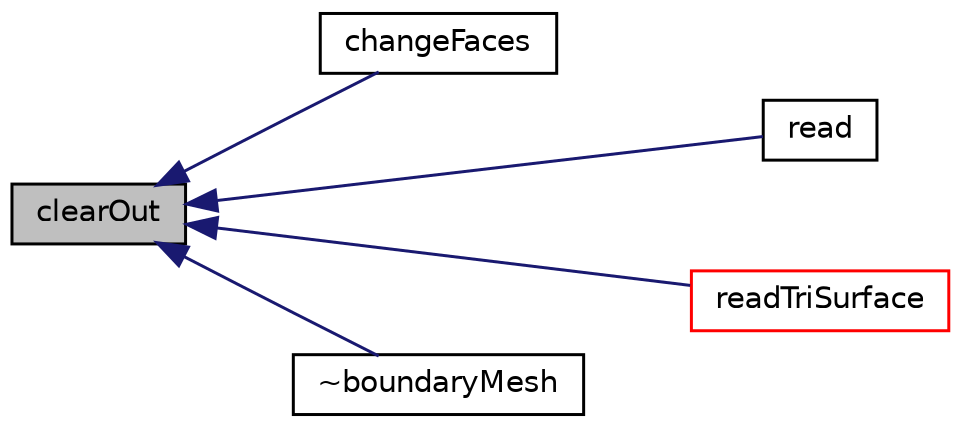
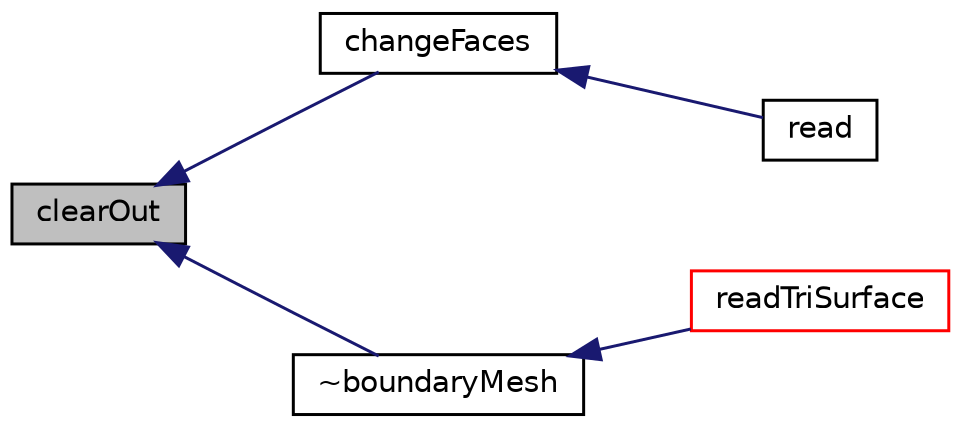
edge "read" -> "clearOut": now "read" -> "changeFaces"
edge "readTriSurface" -> "clearOut": now "readTriSurface" -> "~boundaryMesh"
